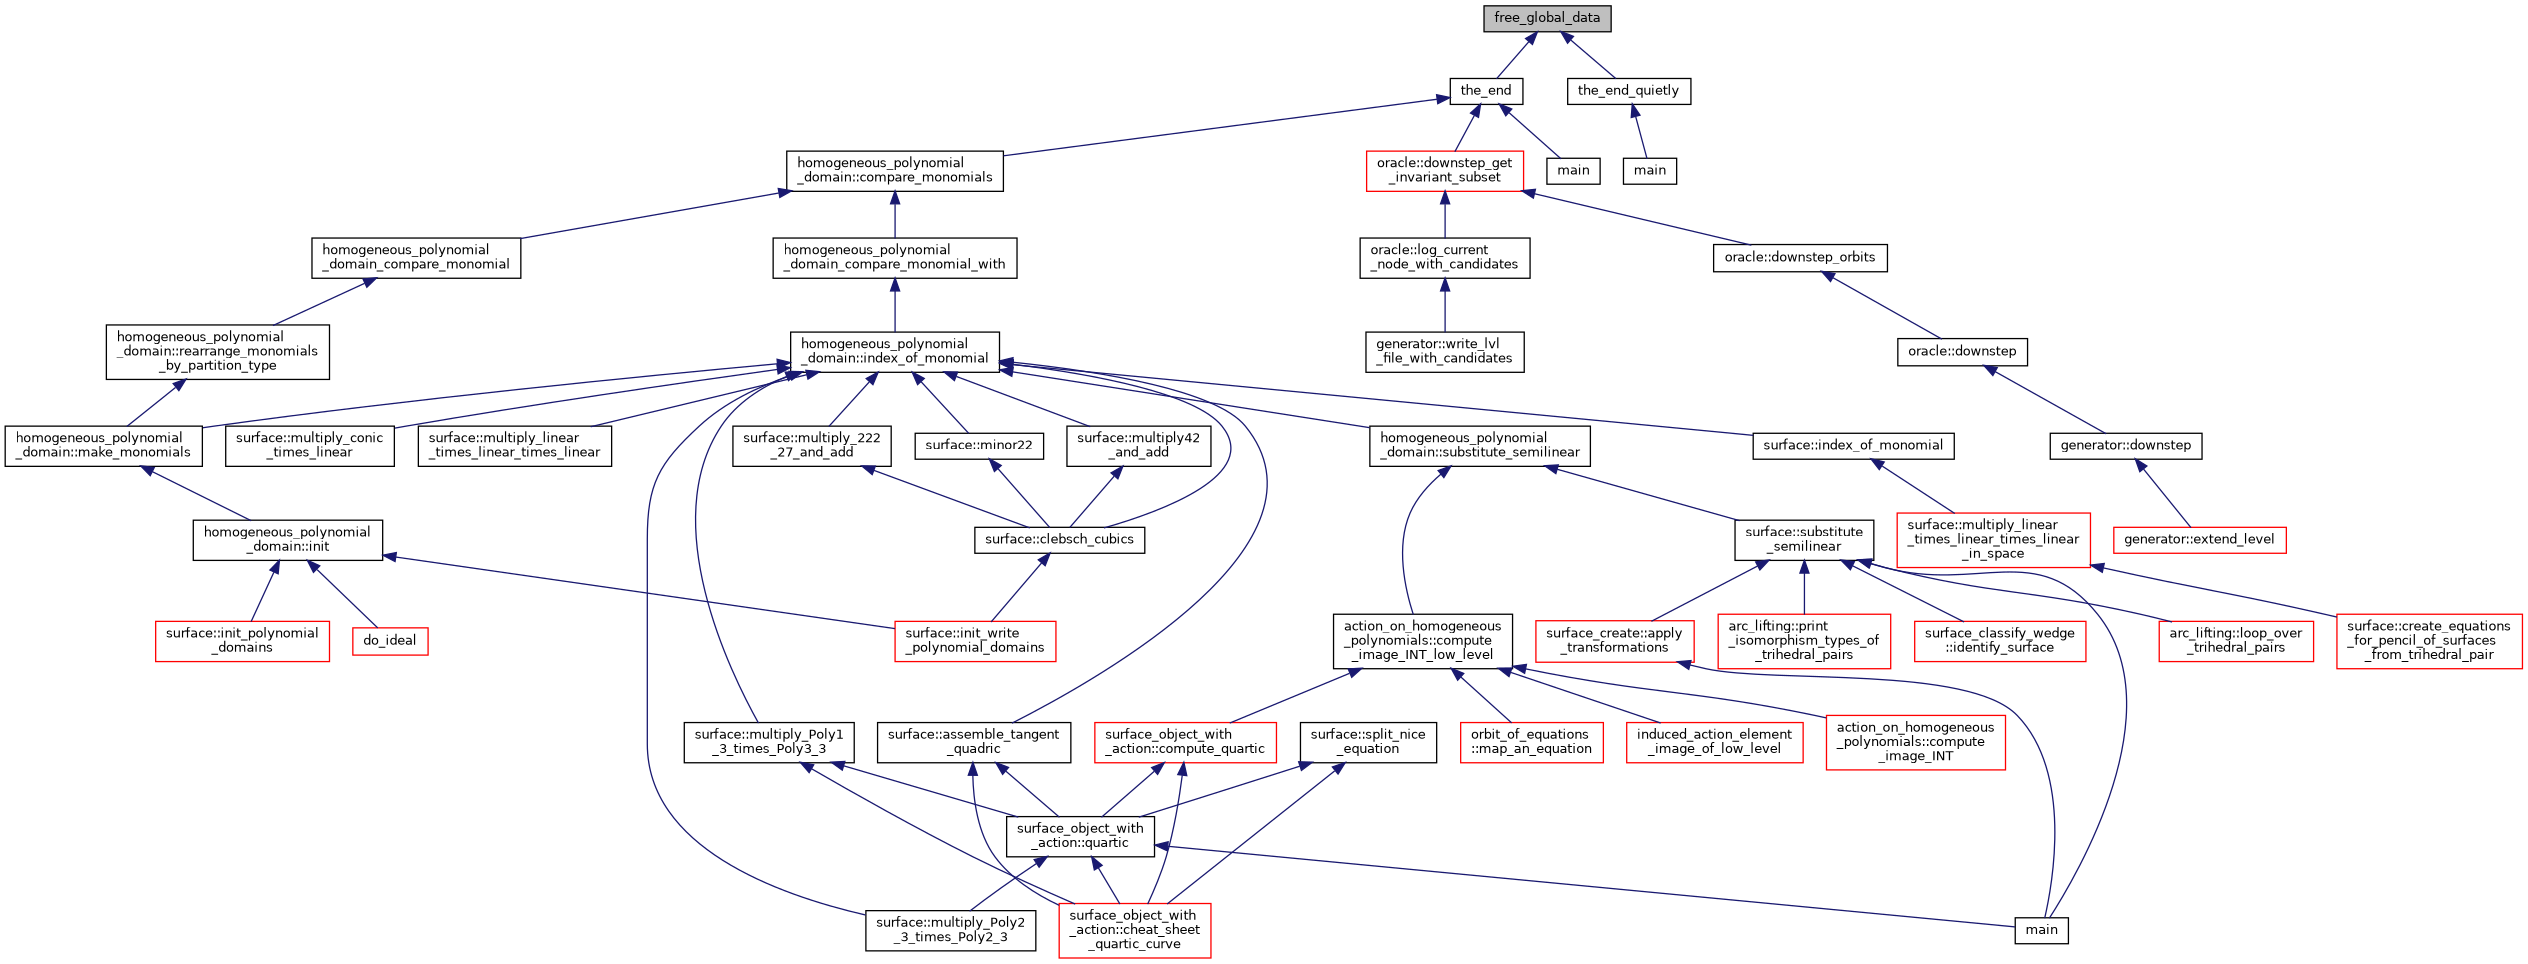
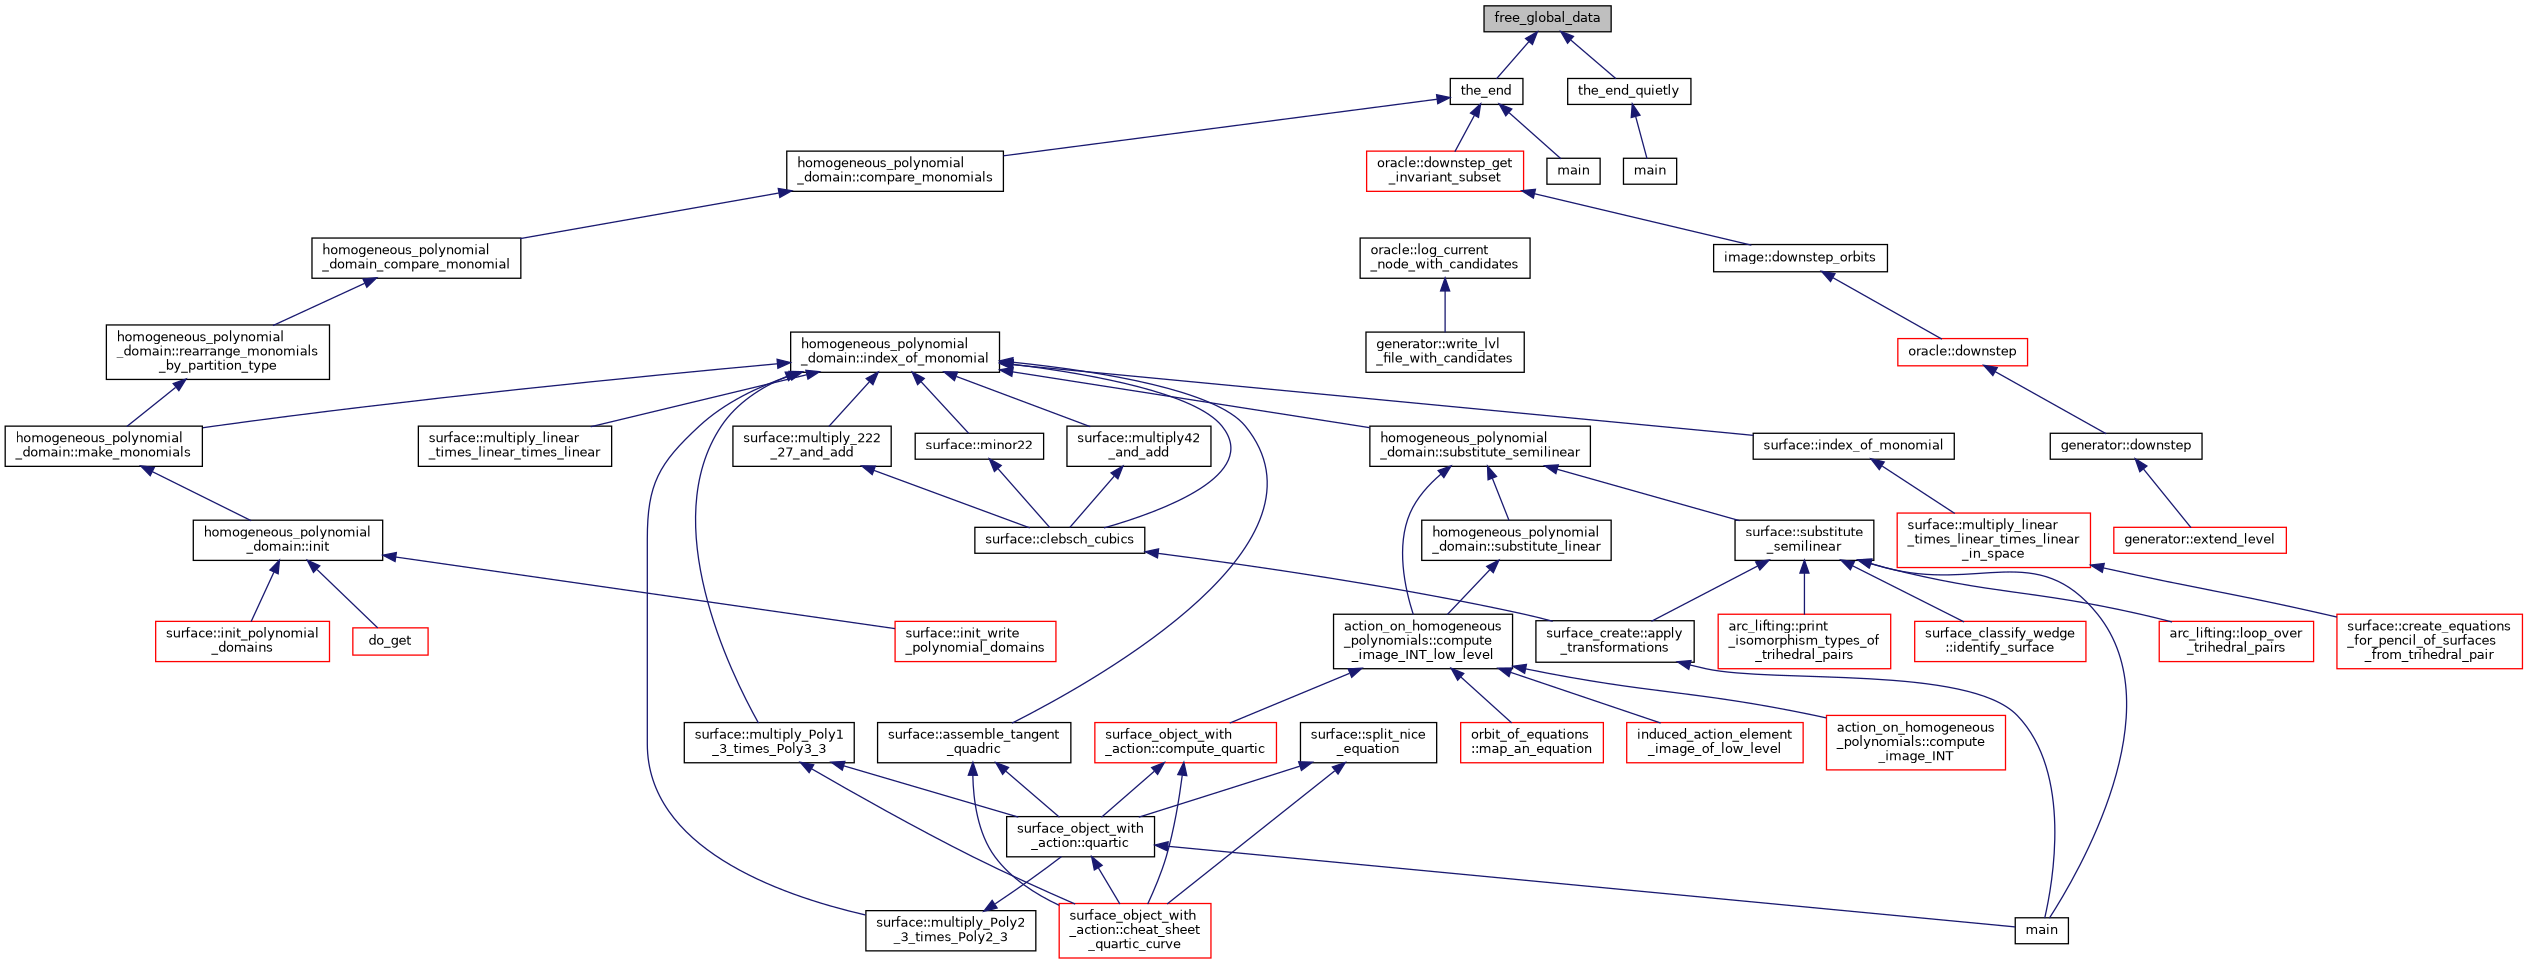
edge "oracle::log_current _node_with_candidates" -> "oracle::downstep_get _invariant_subset": removed
node "homogeneous_polynomial _domain_compare_monomial_with": removed
node "oracle::downstep_orbits": label "oracle::downstep_orbits" -> "image::downstep_orbits"
node "oracle::downstep": color black -> red
node "surface::multiply_conic _times_linear": removed
node "homogeneous_polynomial _domain::substitute_linear": added
edge "surface::init_write _polynomial_domains" -> "surface::clebsch_cubics": now "surface_create::apply _transformations" -> "surface::clebsch_cubics"
node "do_ideal": label "do_ideal" -> "do_get"
node "surface_create::apply _transformations": color red -> black
edge "surface::multiply_Poly2 _3_times_Poly2_3" -> "surface_object_with _action::quartic": reversed
